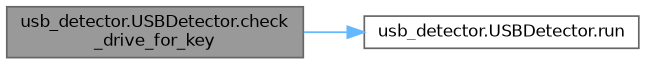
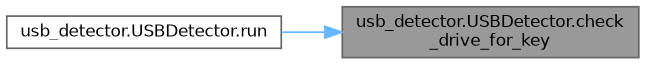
edge "usb_detector.USBDetector.check _drive_for_key" -> "usb_detector.USBDetector.run": reversed
